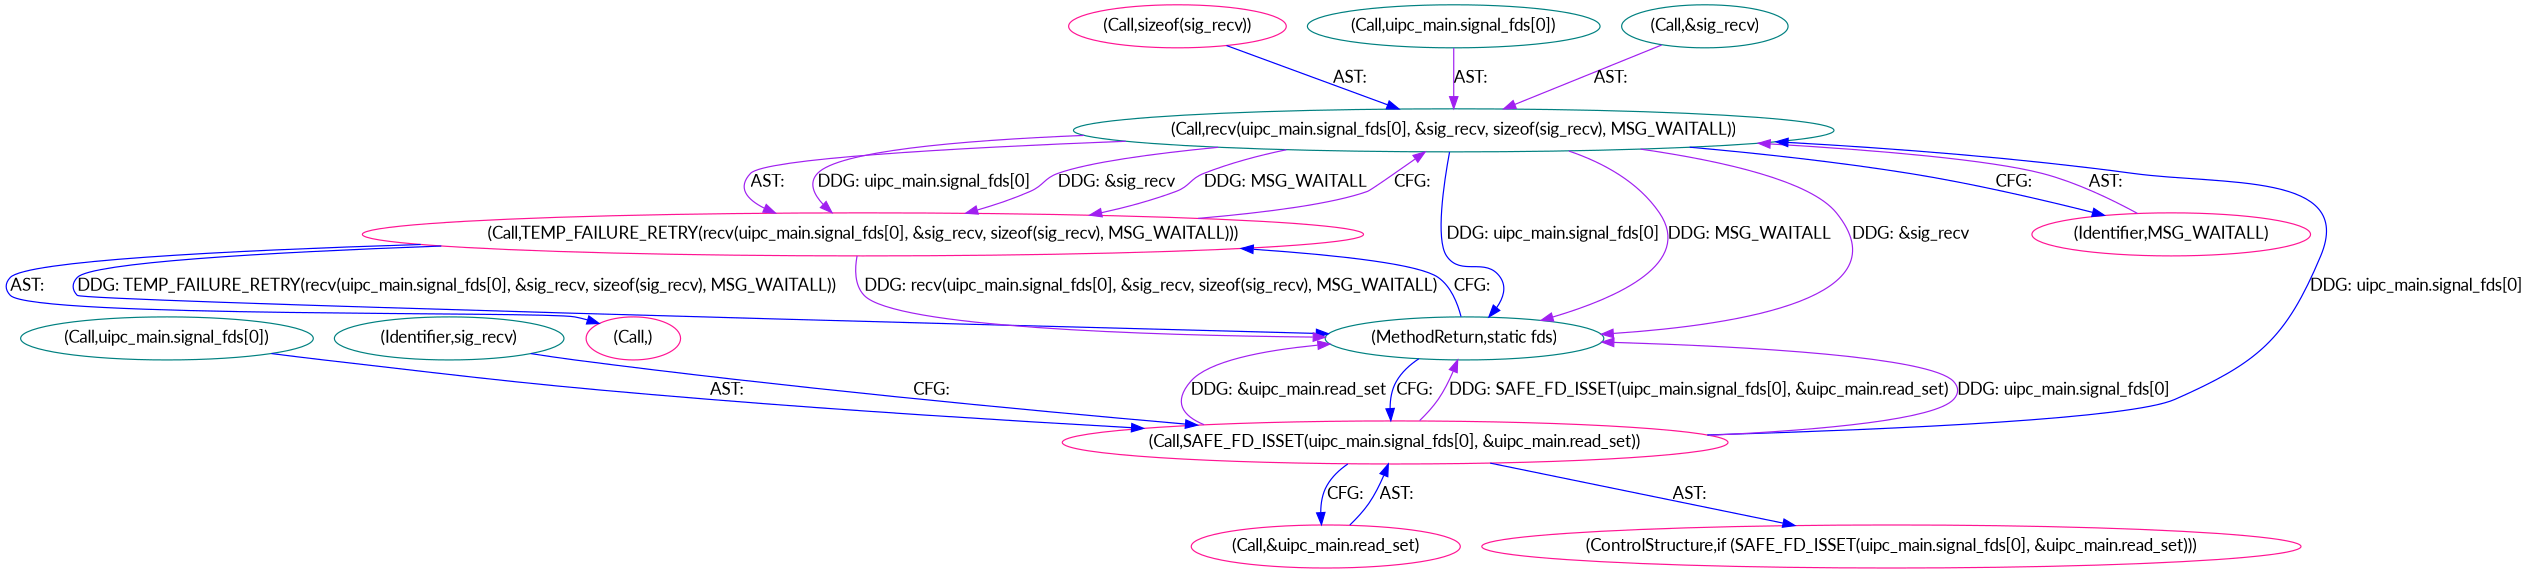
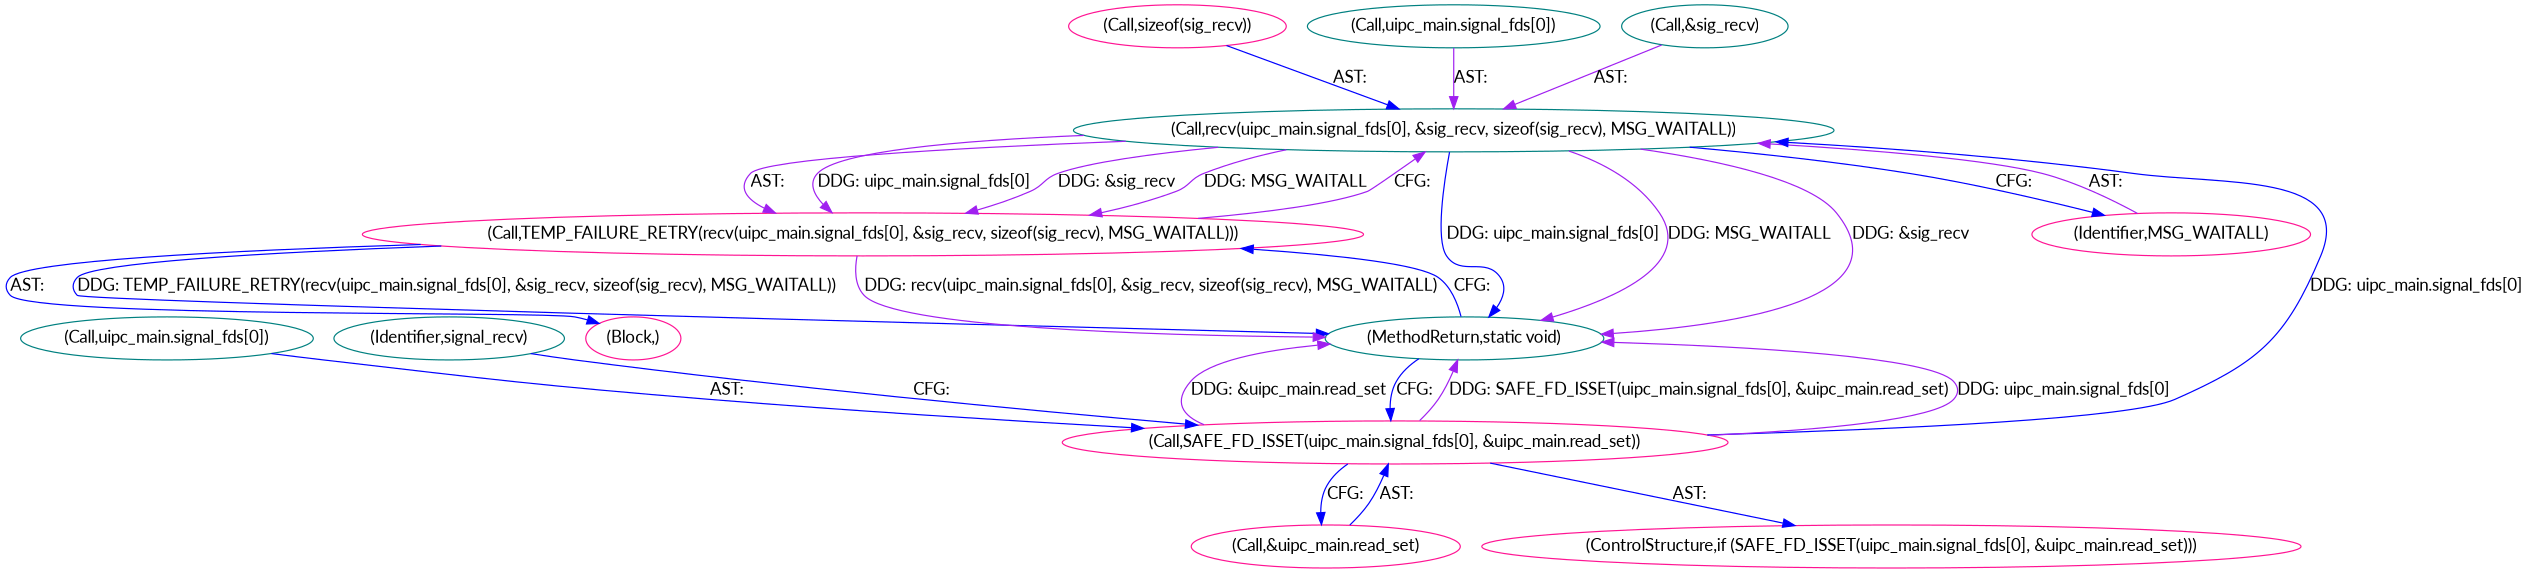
node "(Identifier,sig_recv)": label "(Identifier,sig_recv)" -> "(Identifier,signal_recv)"
node "(Call,)": label "(Call,)" -> "(Block,)"
node "(MethodReturn,static fds)": label "(MethodReturn,static fds)" -> "(MethodReturn,static void)"
